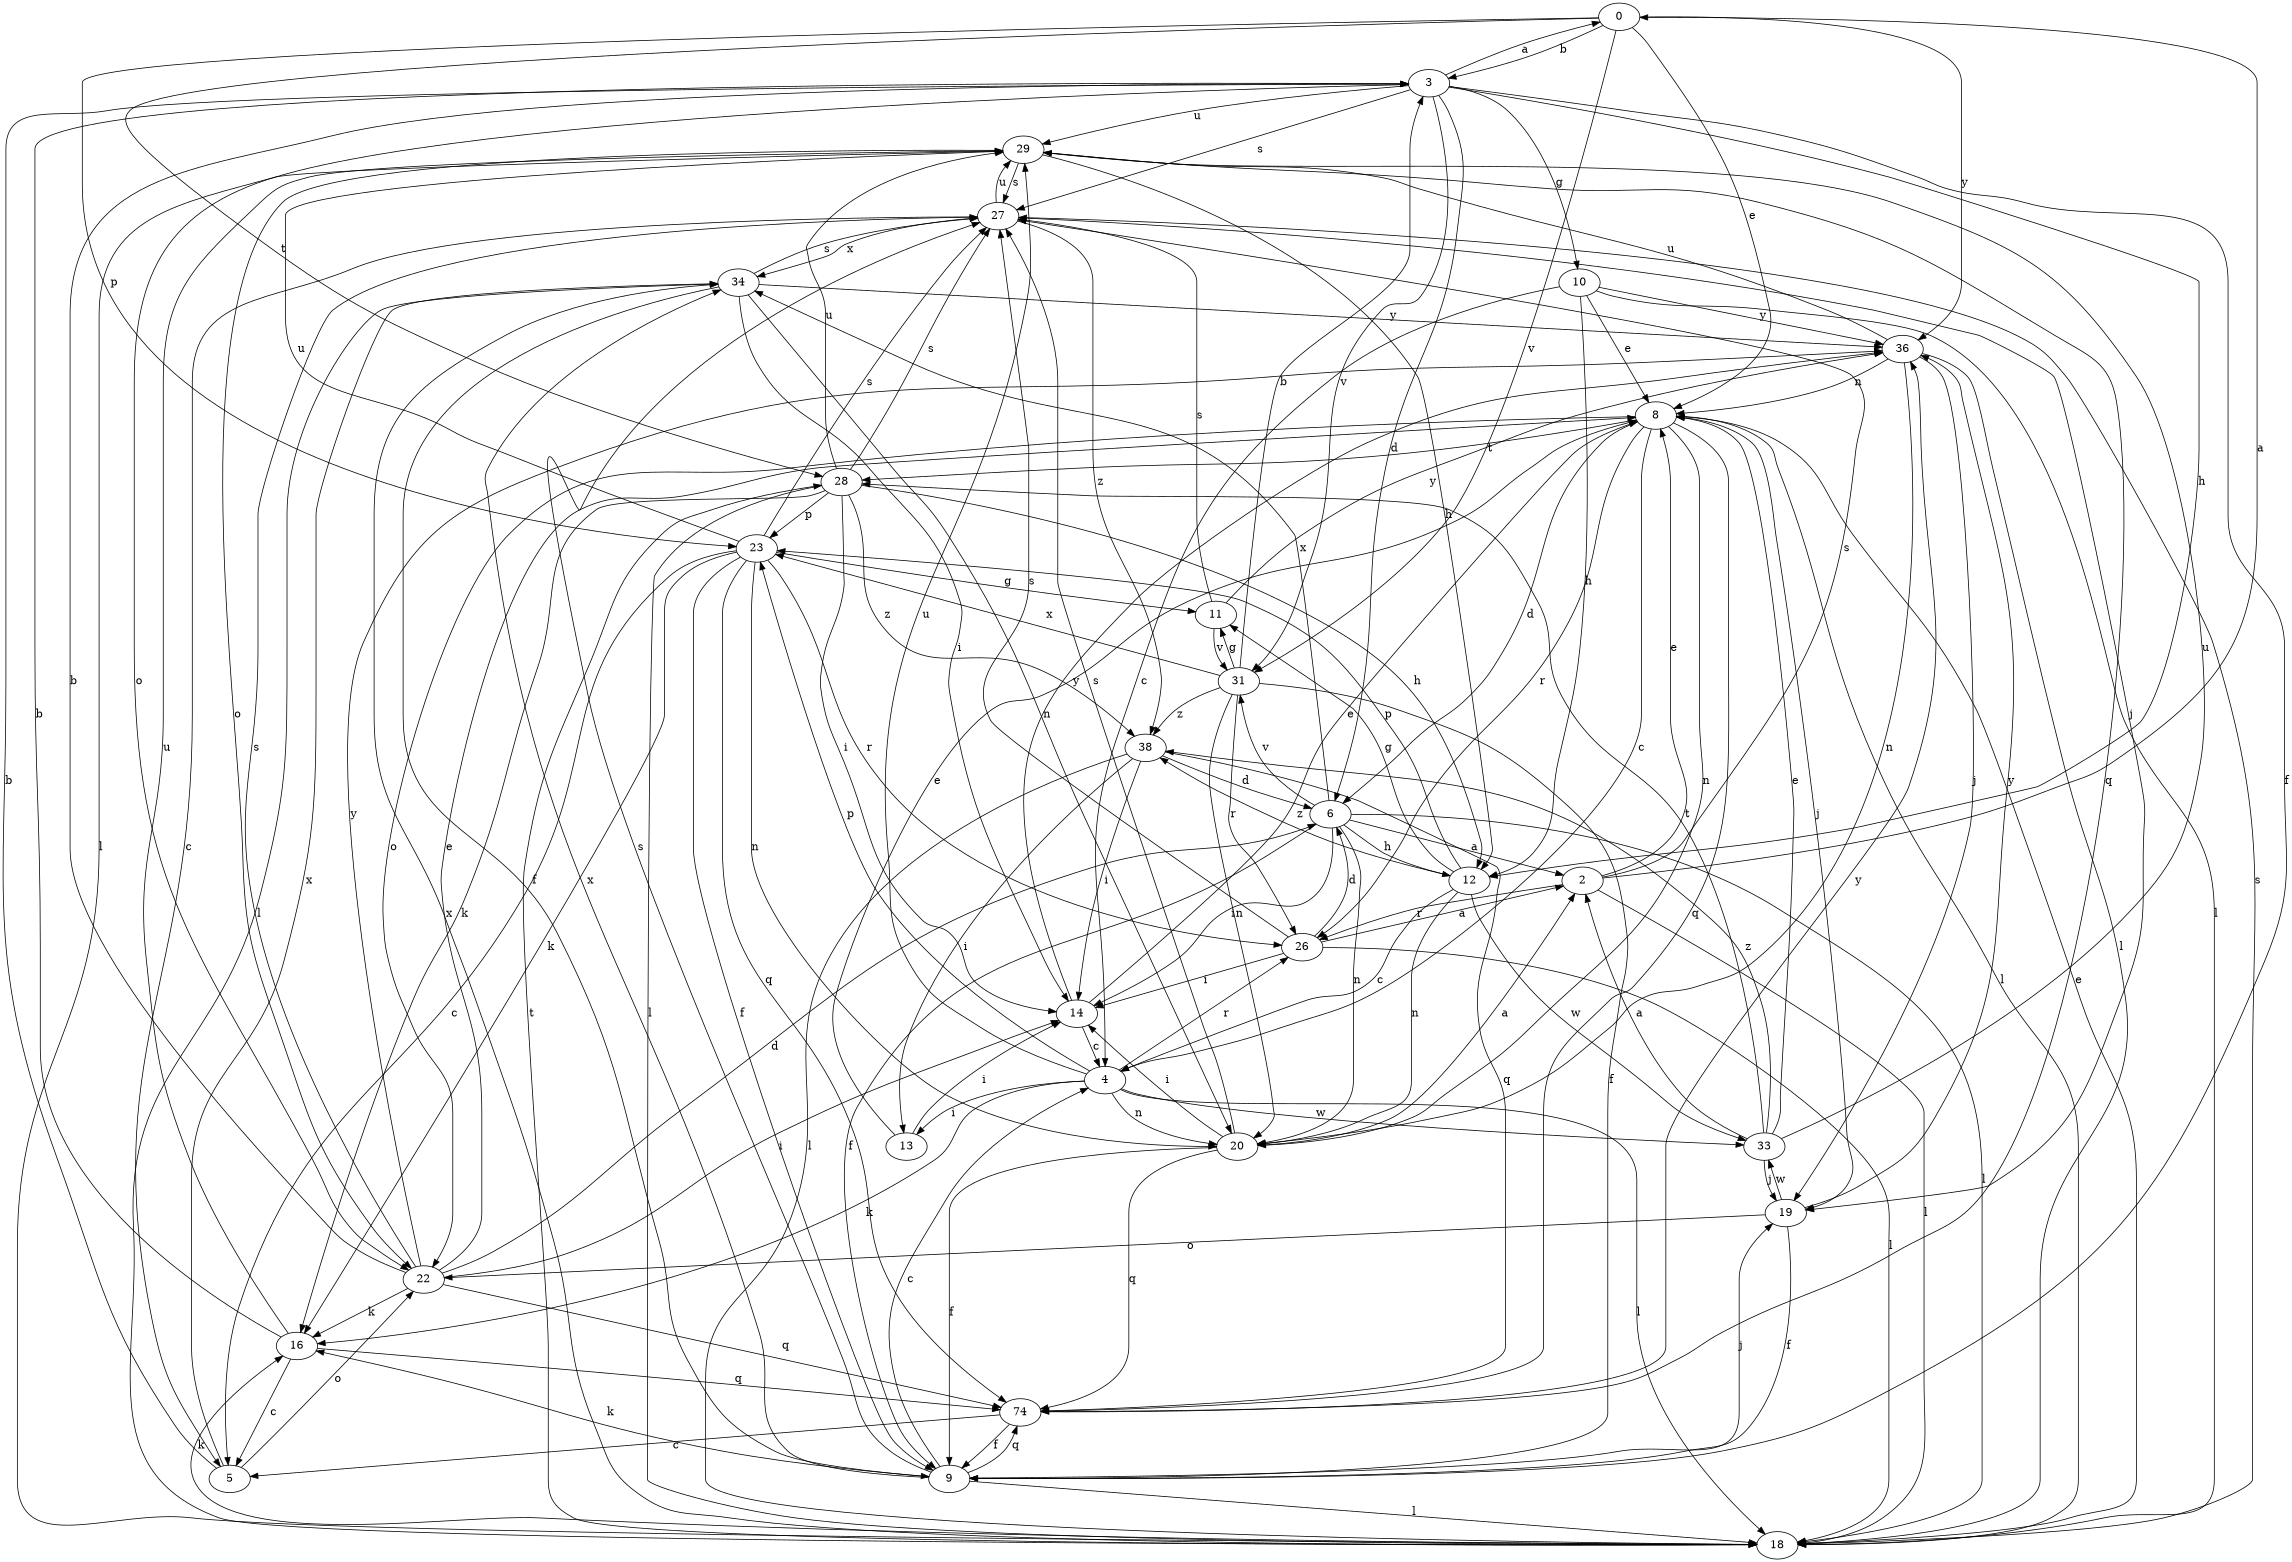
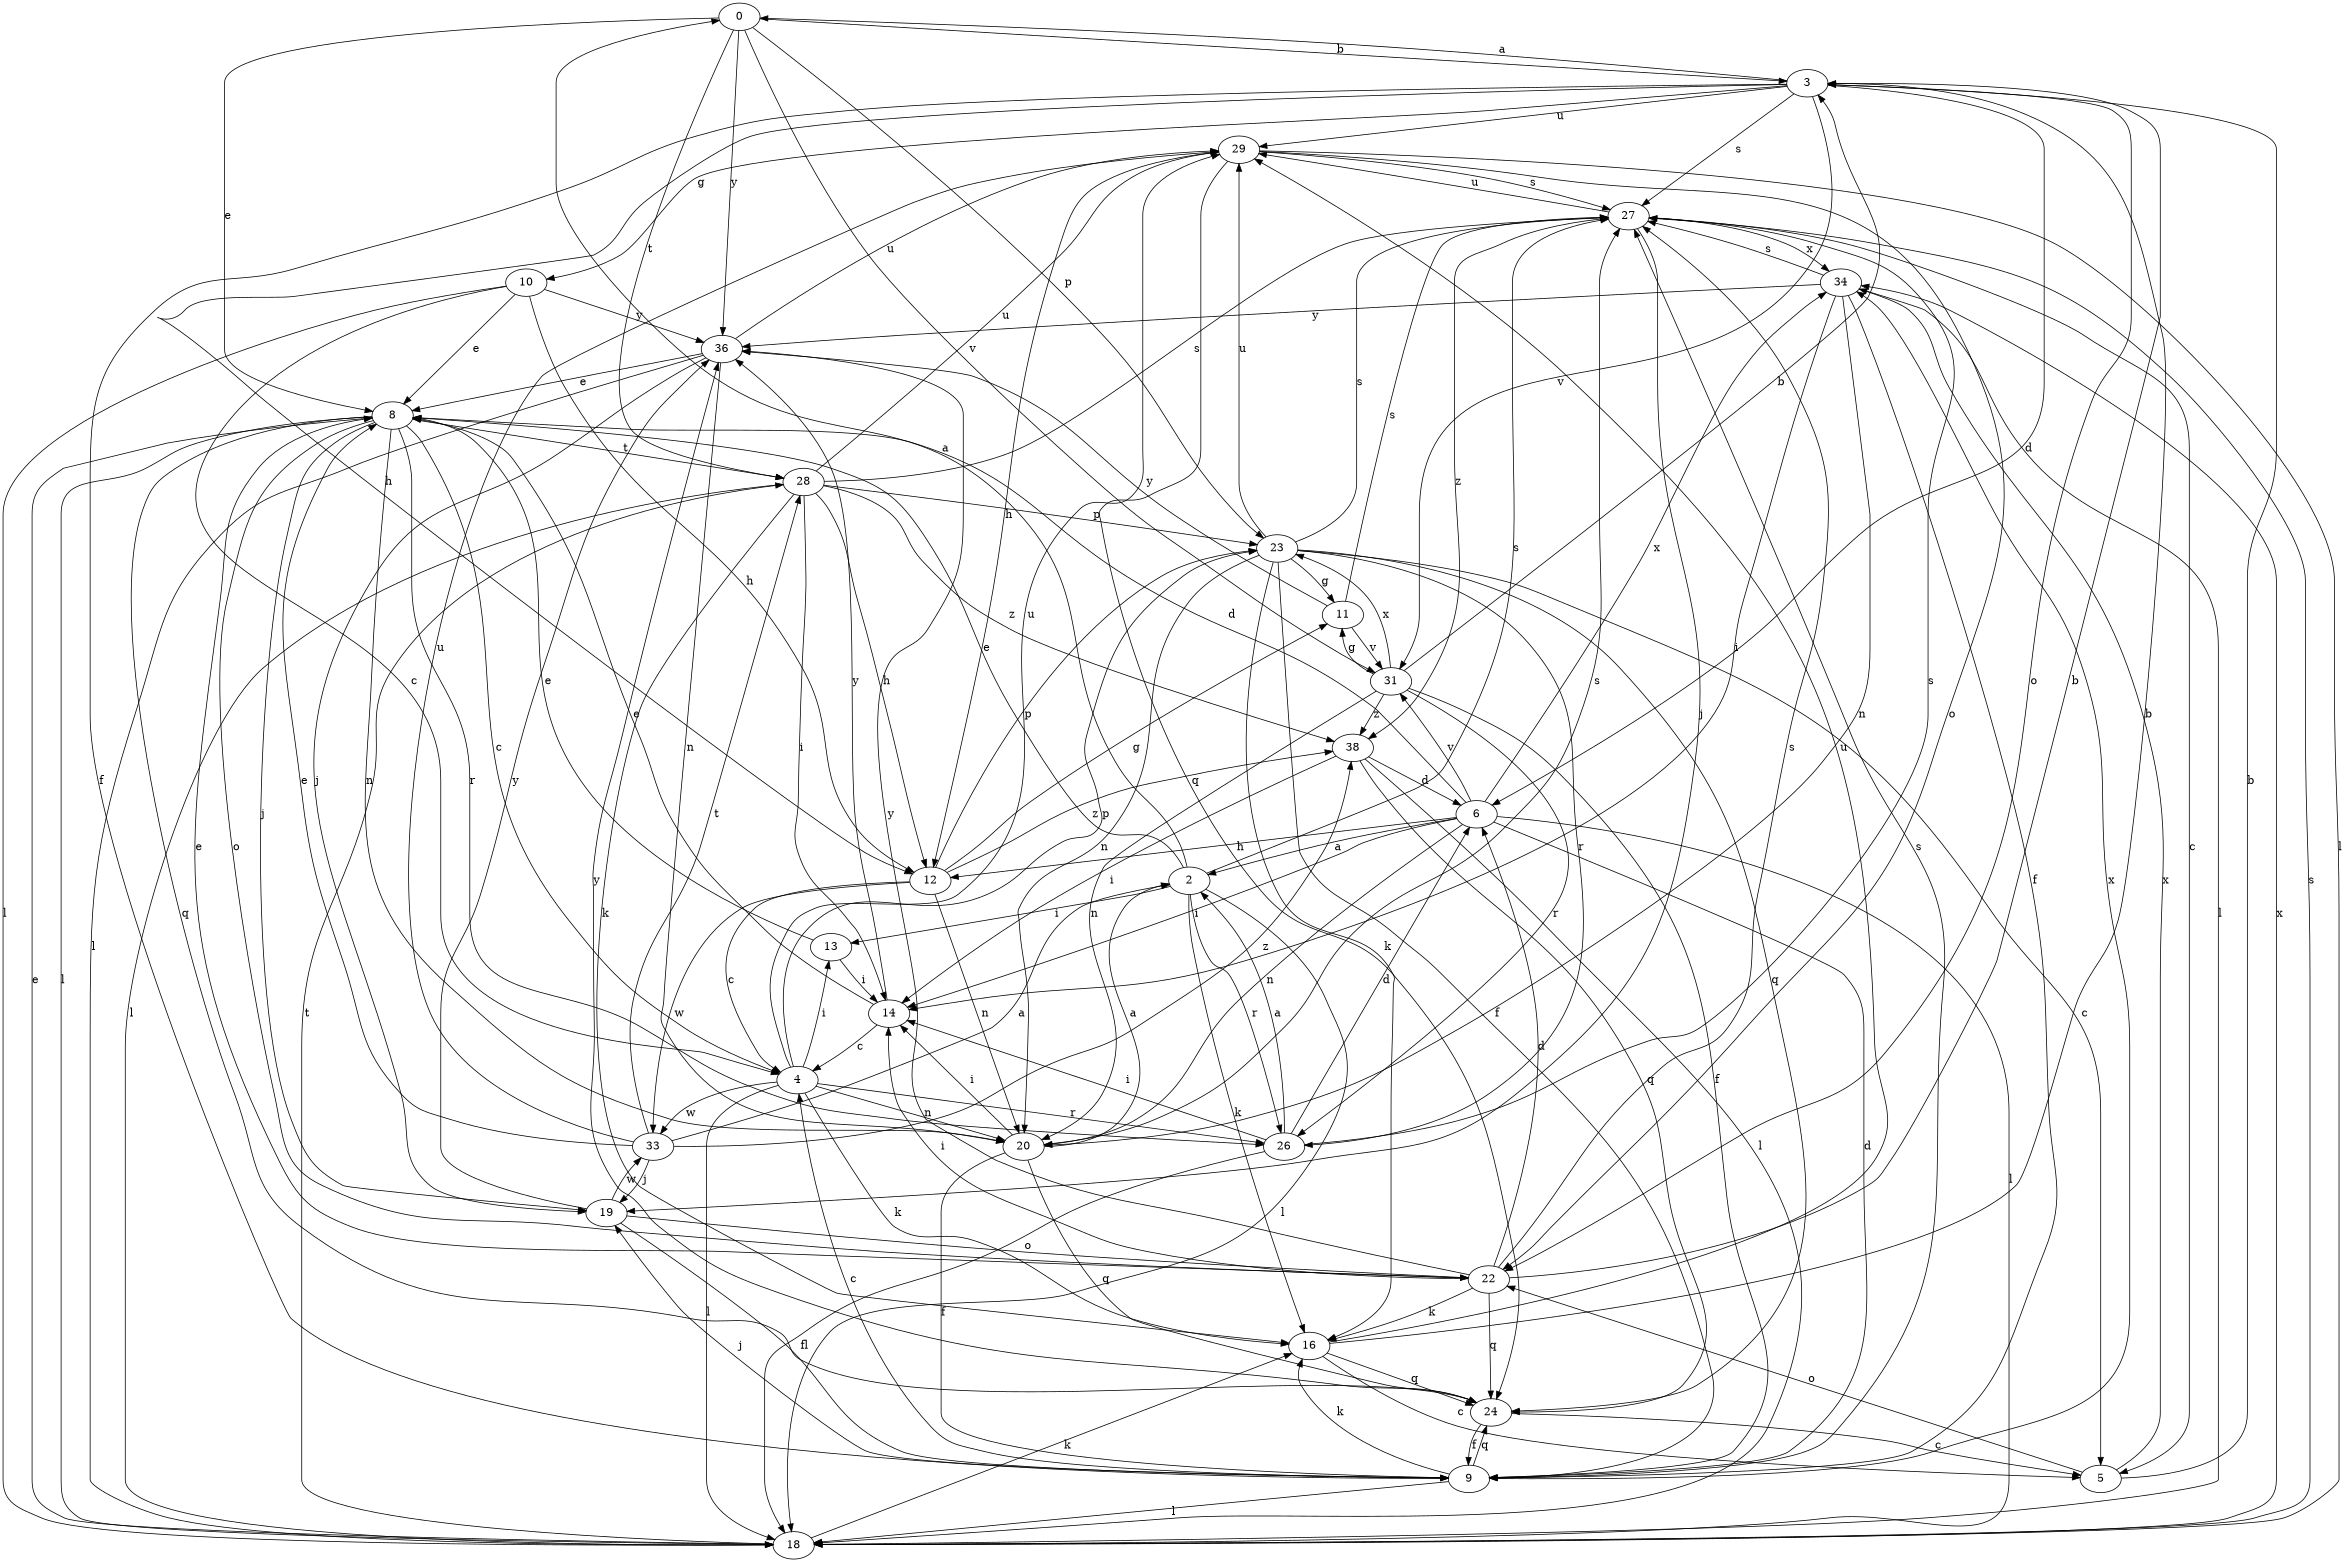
edge "36" -> "8": label "n" -> "e"
edge "8" -> "6": reversed
edge "38" -> "13": now "2" -> "13"
edge "2" -> "16": added, label "k"
edge "6" -> "9": label "f" -> "d"
node "74": label "74" -> "24"
